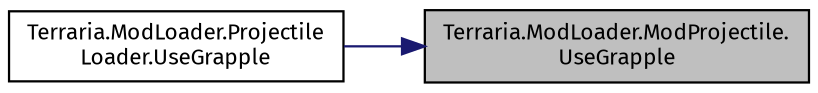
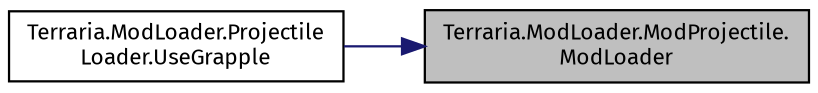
node "Terraria.ModLoader.ModProjectile. UseGrapple": label "Terraria.ModLoader.ModProjectile. UseGrapple" -> "Terraria.ModLoader.ModProjectile. ModLoader"
